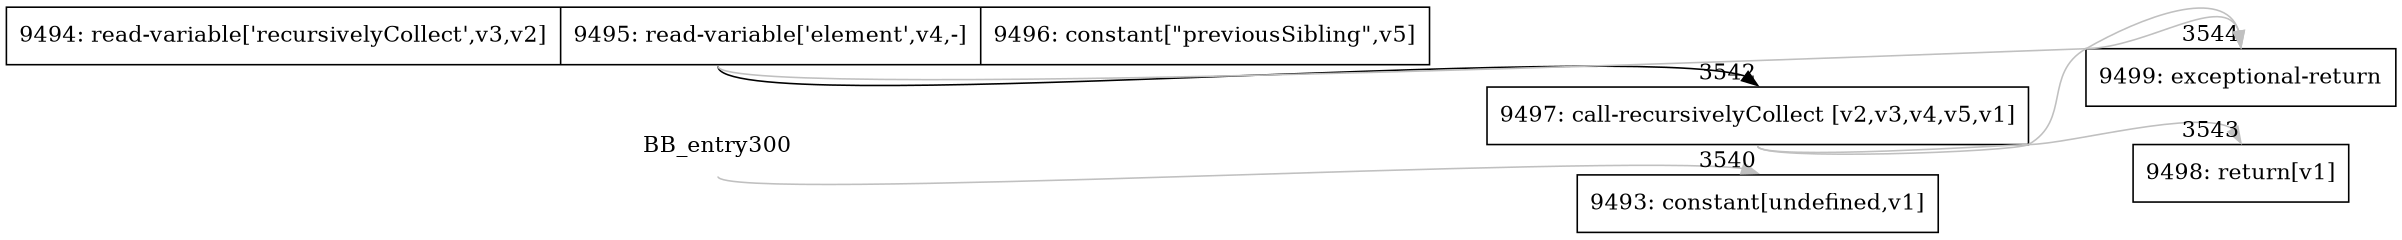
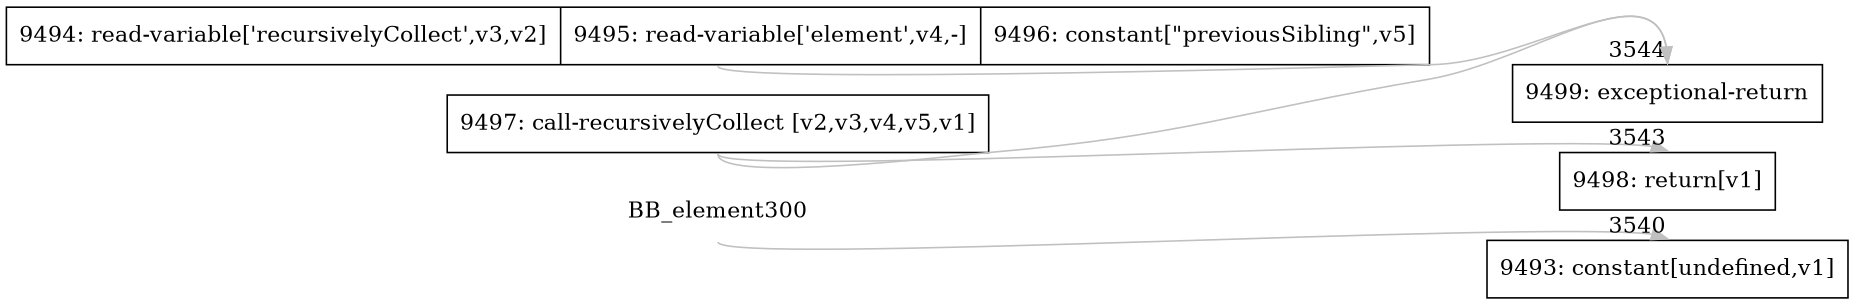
edge "9494: read-variable['recursivelyCollect',v3,v2]" -> "9497: call-recursivelyCollect [v2,v3,v4,v5,v1]": removed
node "BB_entry300": label "BB_entry300" -> "BB_element300"
